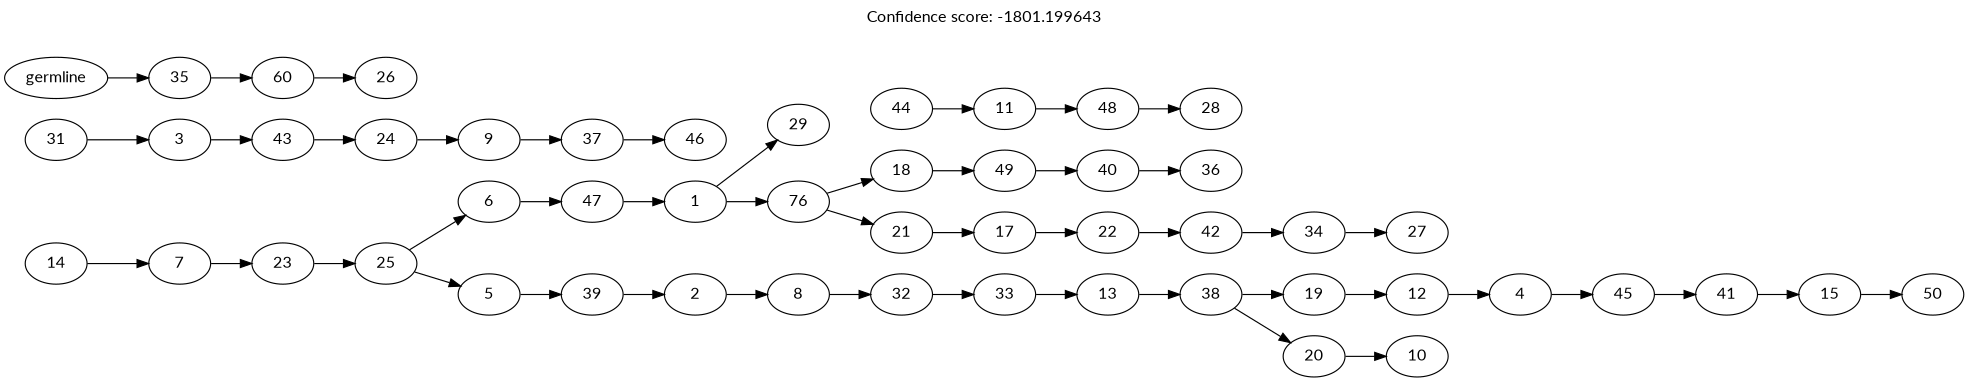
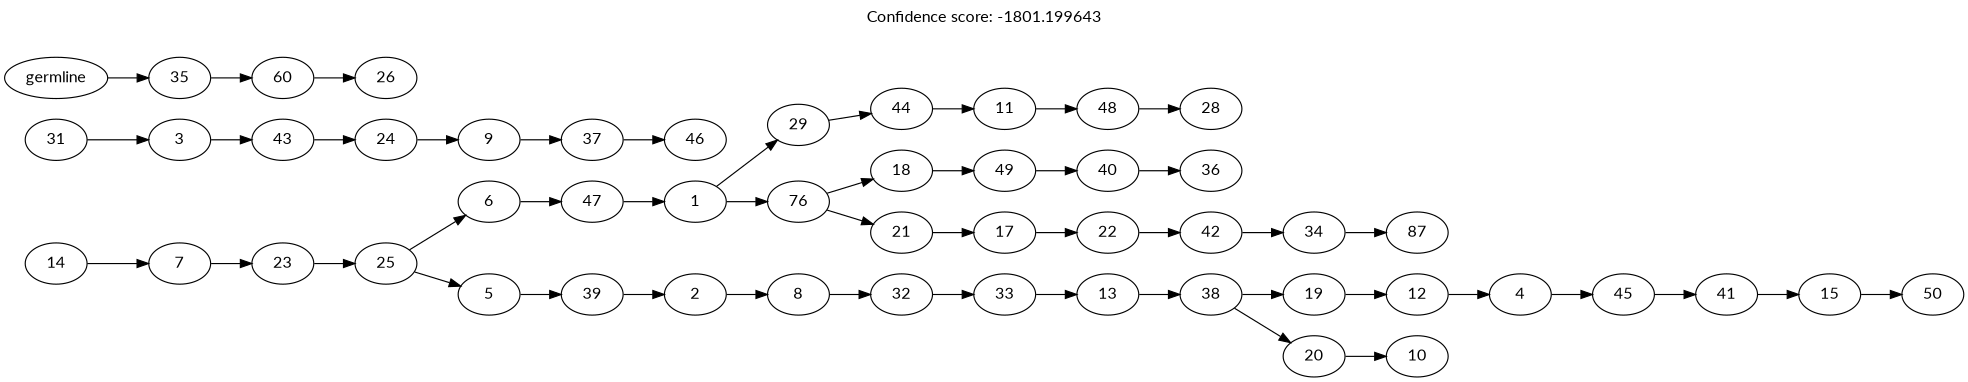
edge "29" -> "44": added
node "27": label "27" -> "87"
